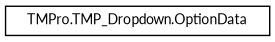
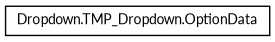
node "TMPro.TMP_Dropdown.OptionData": label "TMPro.TMP_Dropdown.OptionData" -> "Dropdown.TMP_Dropdown.OptionData"
